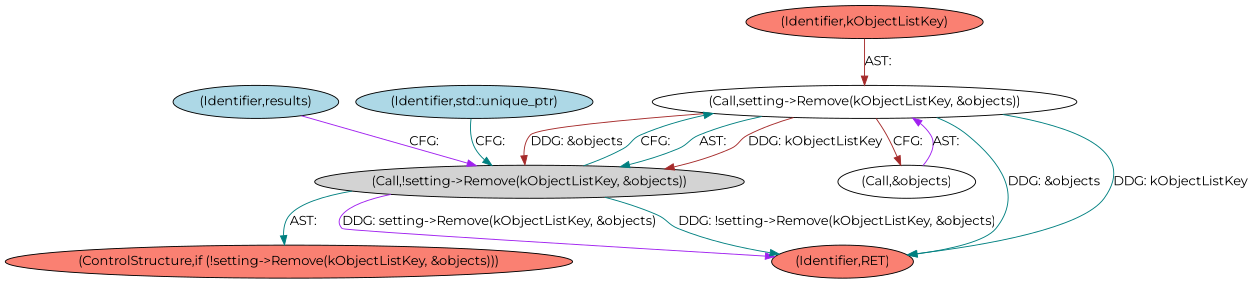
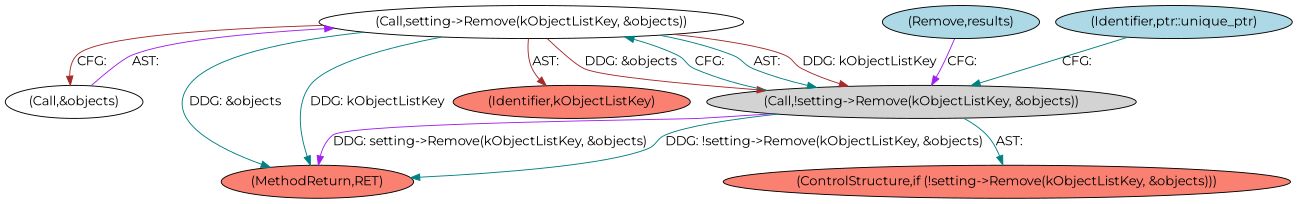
edge "(Identifier,kObjectListKey)" -> "(Call,setting->Remove(kObjectListKey, &objects))": reversed
node "(Identifier,results)": label "(Identifier,results)" -> "(Remove,results)"
node "(Identifier,std::unique_ptr)": label "(Identifier,std::unique_ptr)" -> "(Identifier,ptr::unique_ptr)"
node "(Identifier,RET)": label "(Identifier,RET)" -> "(MethodReturn,RET)"
